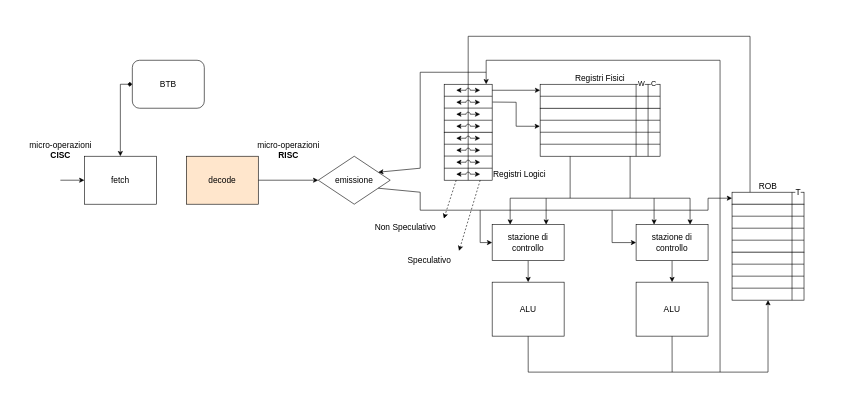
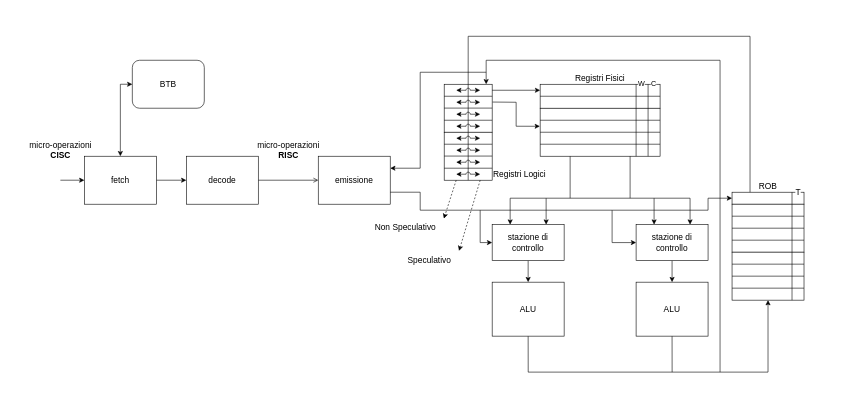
edge "BTB" -- "fetch": arrowhead diamond -> classic
edge "fetch" -> "decode": added
node "decode": fillcolor #ffe6cc -> #ffffff
edge "decode" -> "emissione": arrowhead classic -> open
node "emissione": shape diamond -> rectangle
